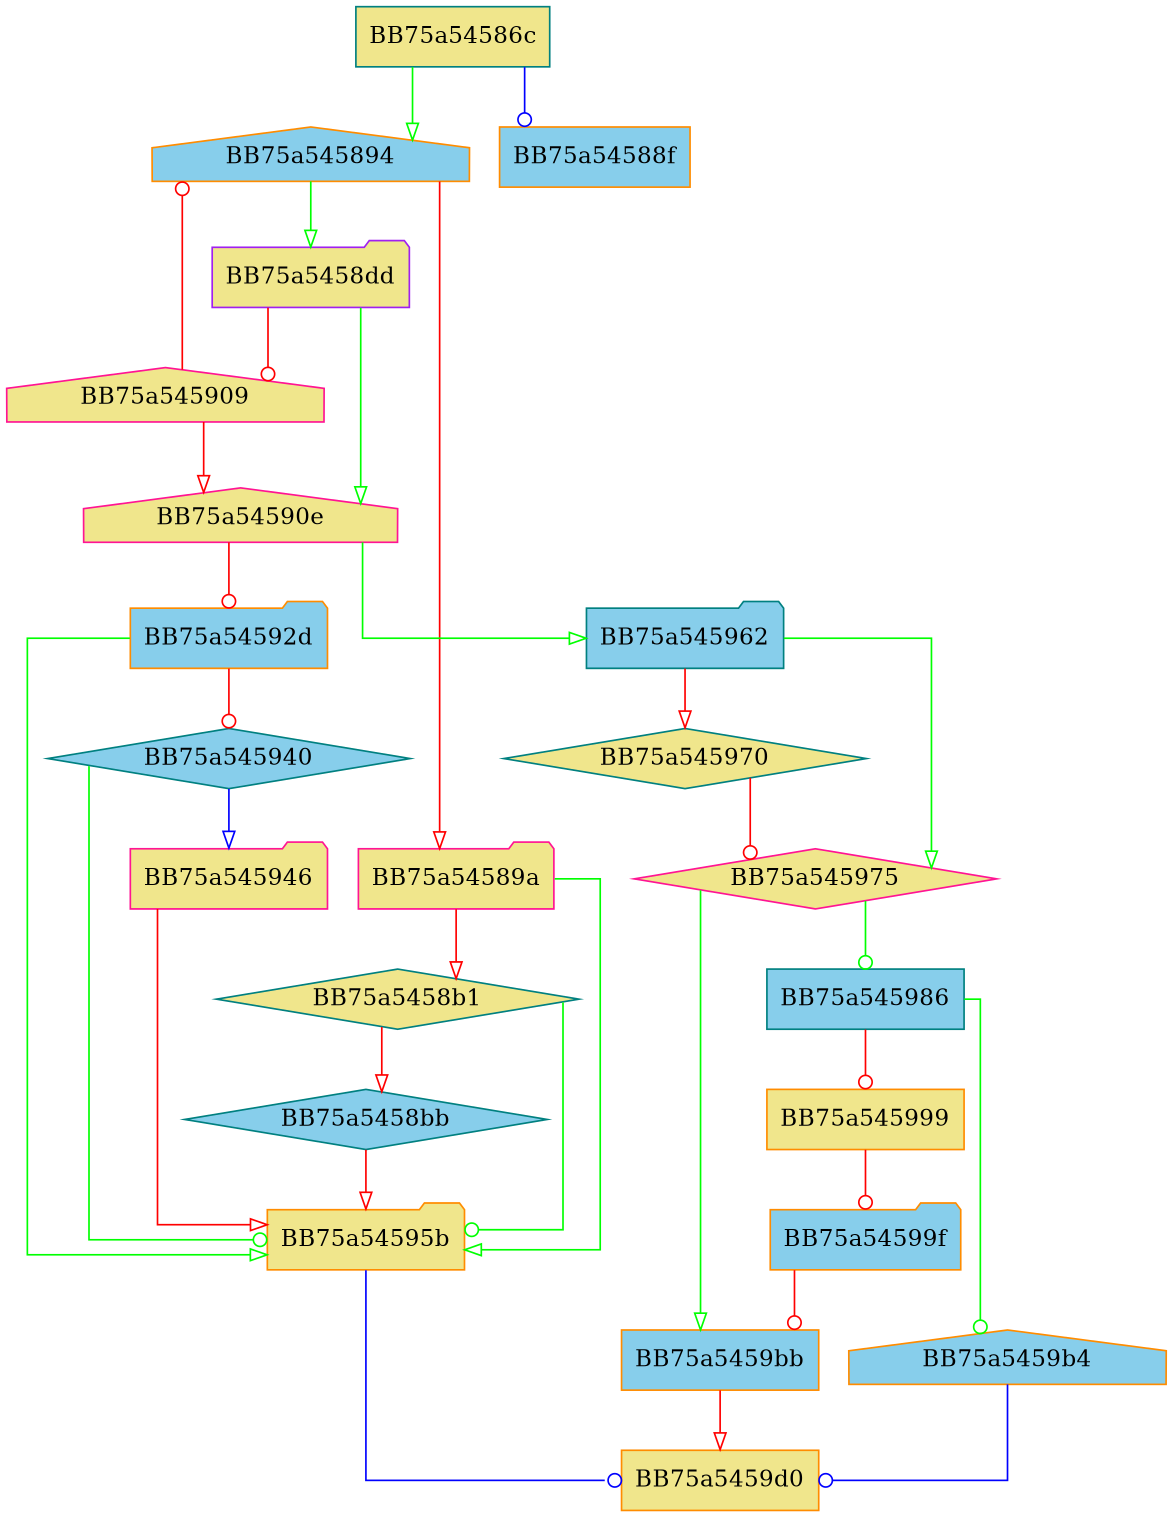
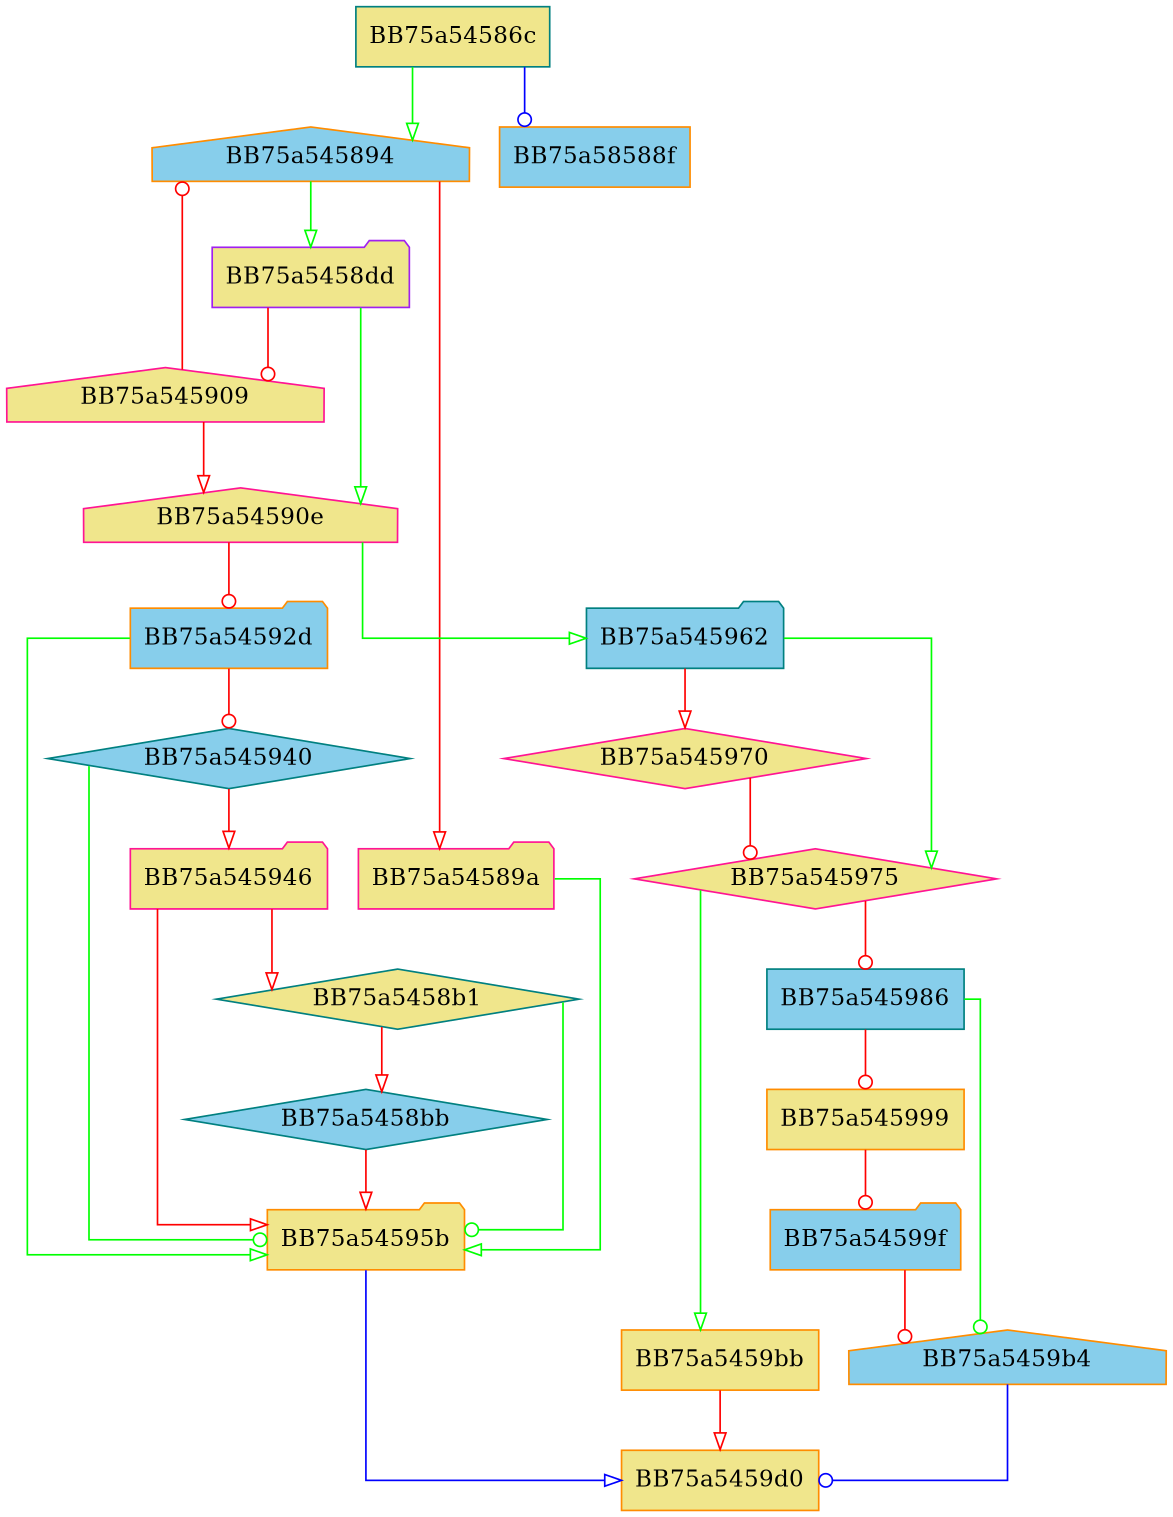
node "BB75a54588f": label "BB75a54588f" -> "BB75a58588f"
node "BB75a545970": color teal -> deeppink
edge "BB75a545940" -> "BB75a545946": color blue -> red
edge "BB75a545975" -> "BB75a545986": color green -> red
edge "BB75a54589a" -> "BB75a5458b1": now "BB75a545946" -> "BB75a5458b1"
edge "BB75a54599f" -> "BB75a5459bb": now "BB75a54599f" -> "BB75a5459b4"
node "BB75a5459bb": fillcolor skyblue -> khaki
edge "BB75a54595b" -> "BB75a5459d0": arrowhead odot -> onormal
